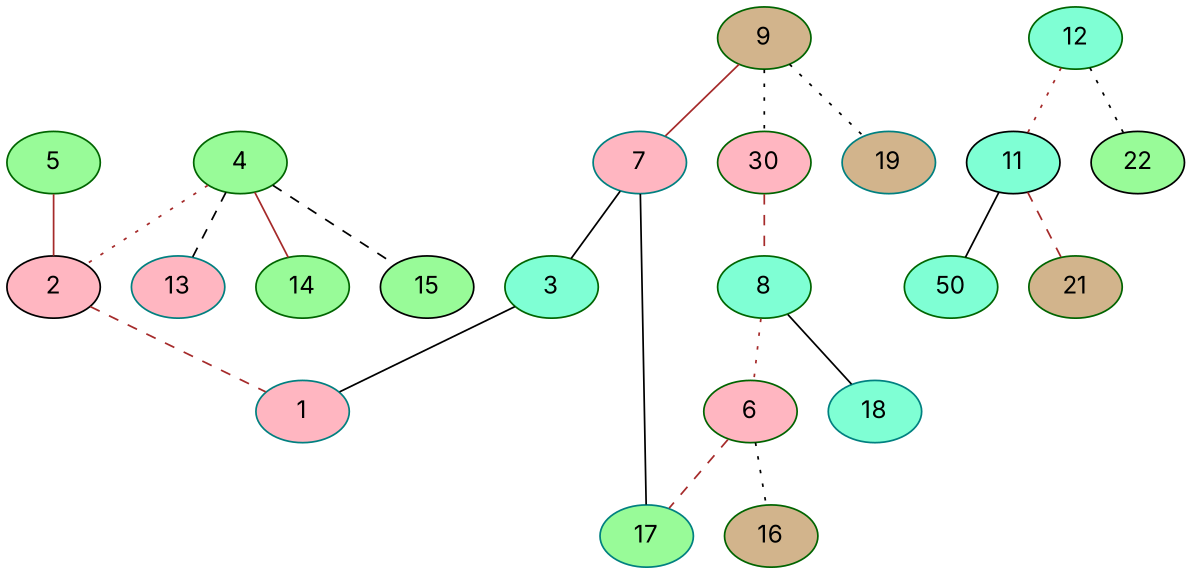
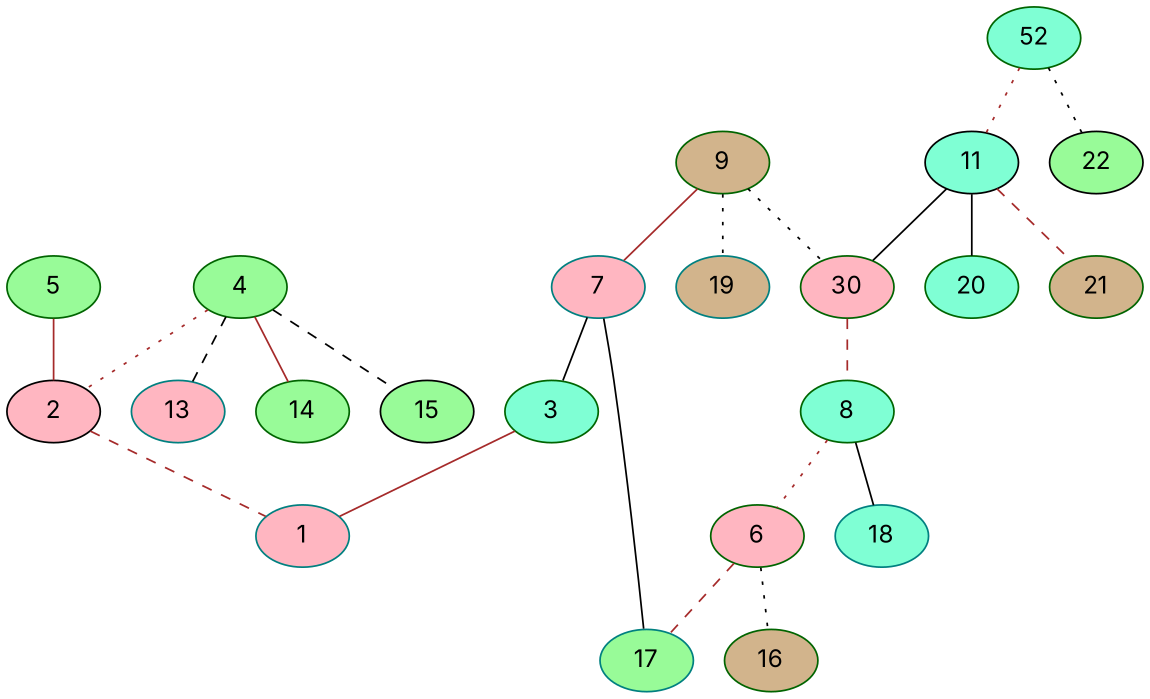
node "12": label "12" -> "52"
edge "11" -- "30": added
node "50": label "50" -> "20"
edge "3" -- "1": color black -> brown
